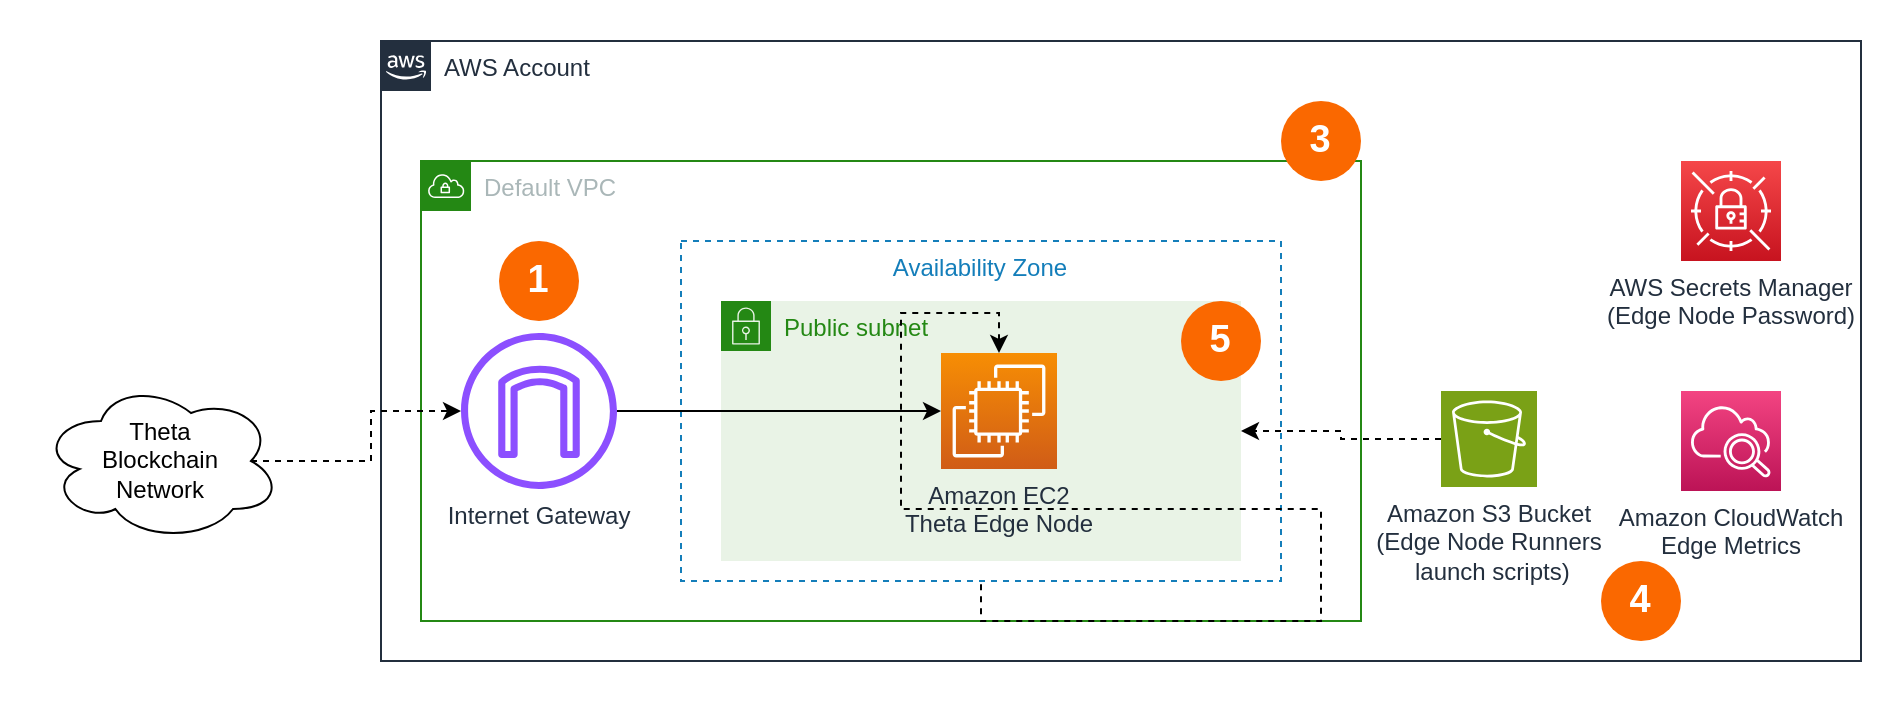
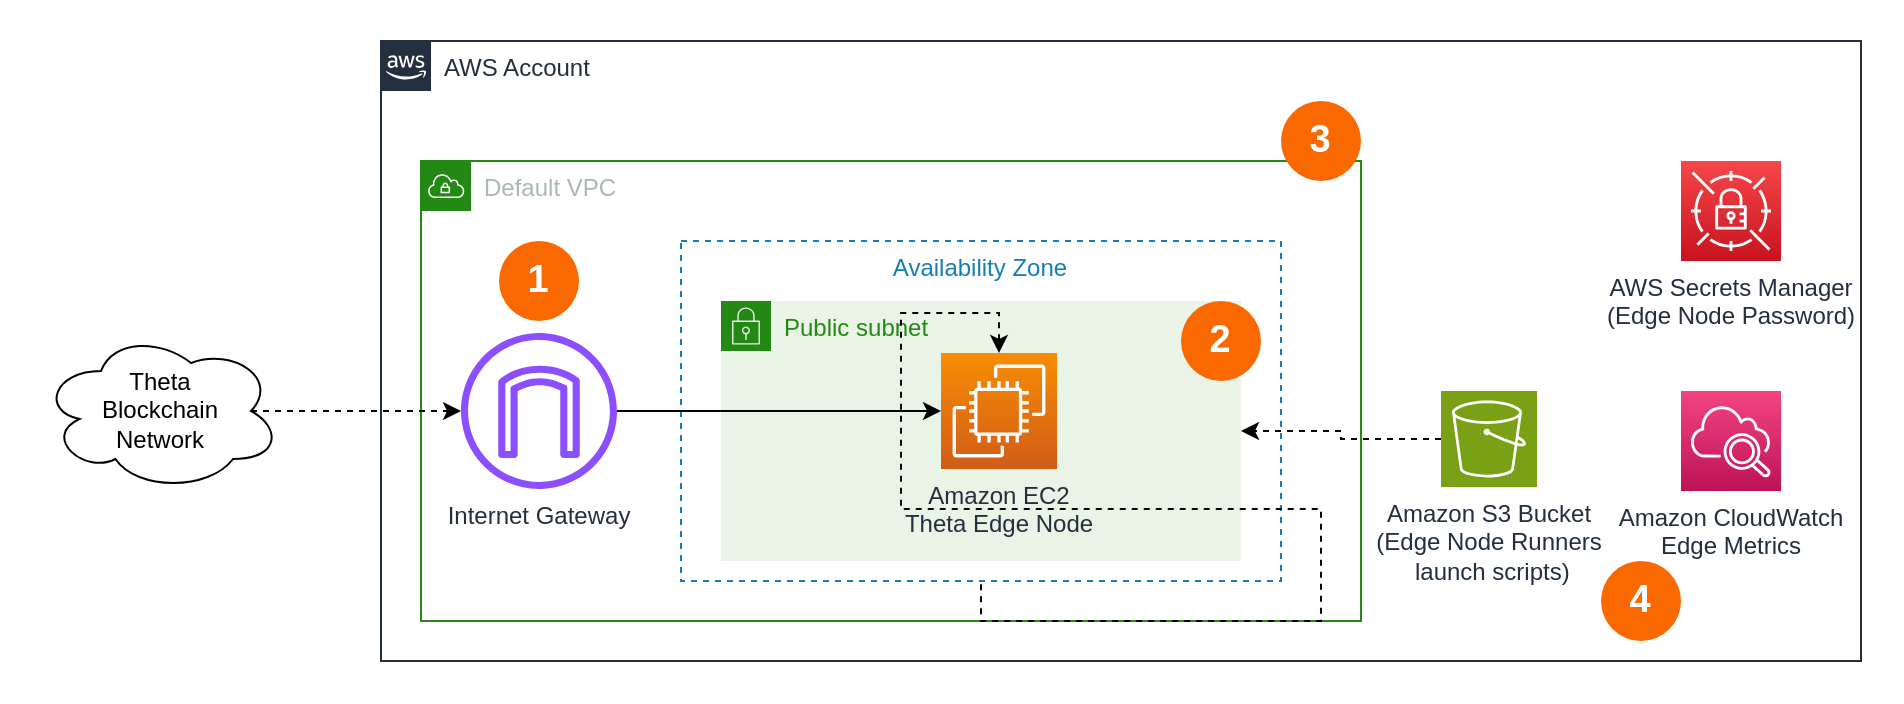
node "5": label "5" -> "2"
node "Theta Blockchain Network": moved (161, 461) -> (161, 411)
